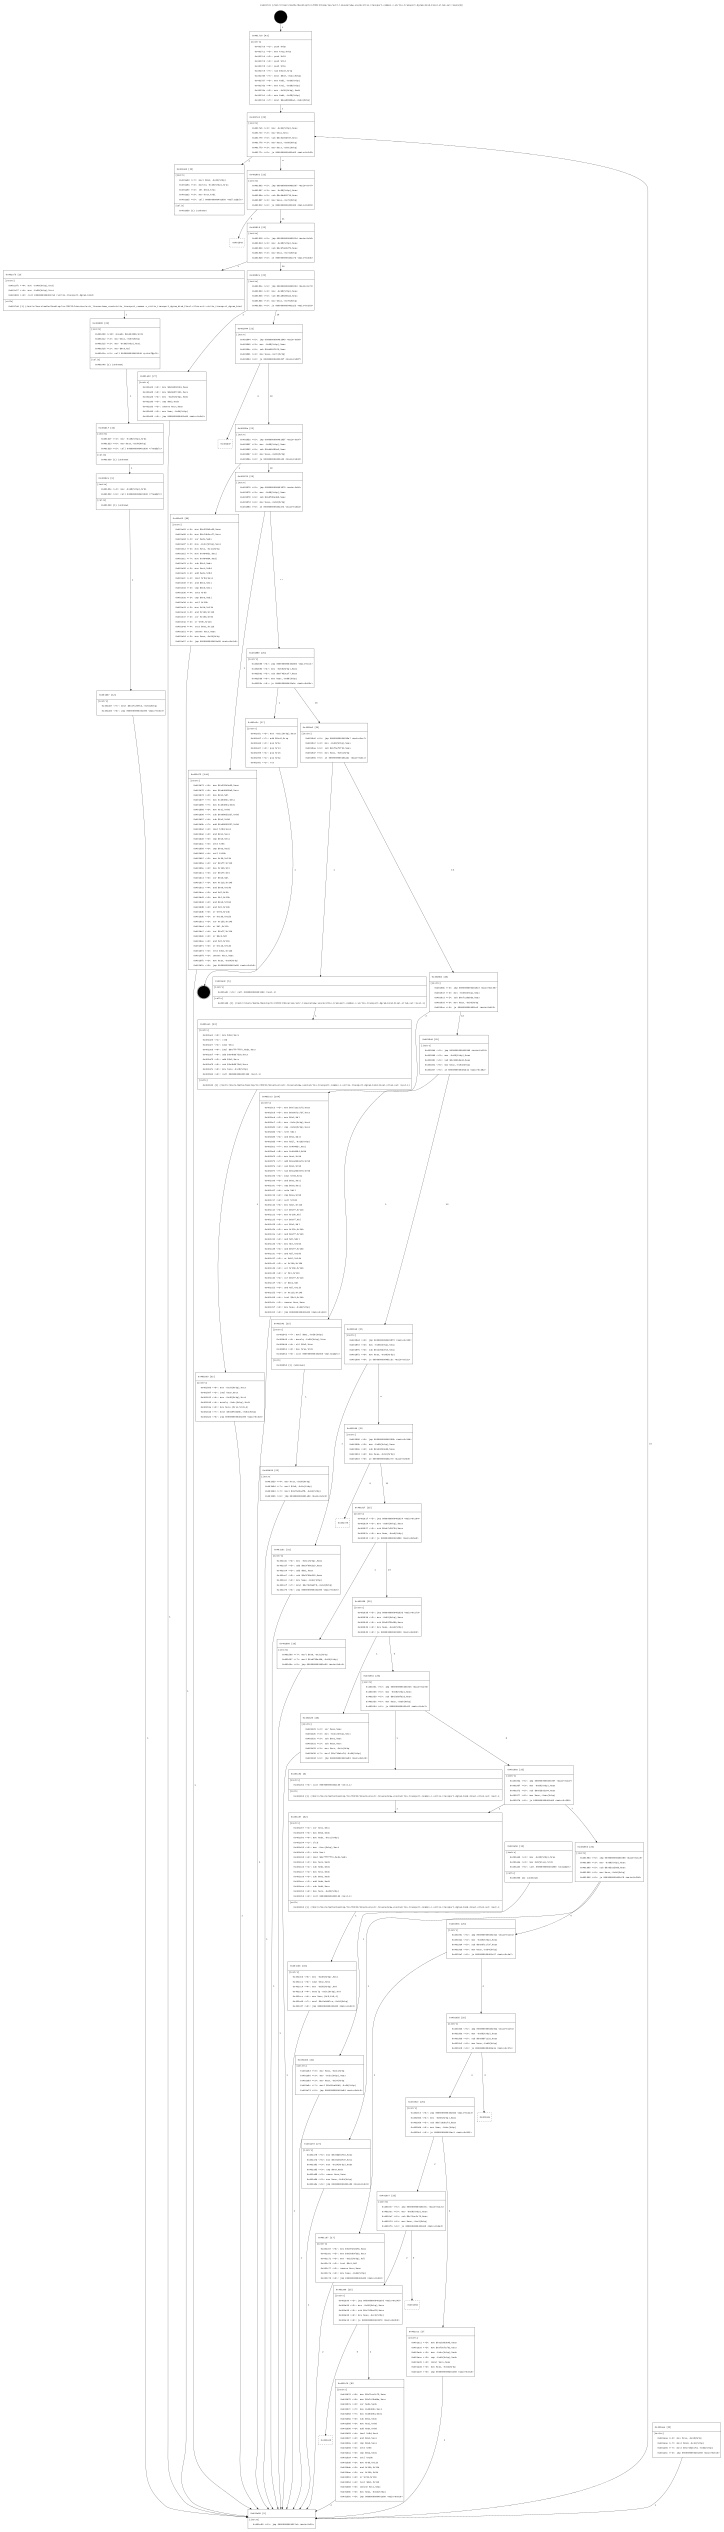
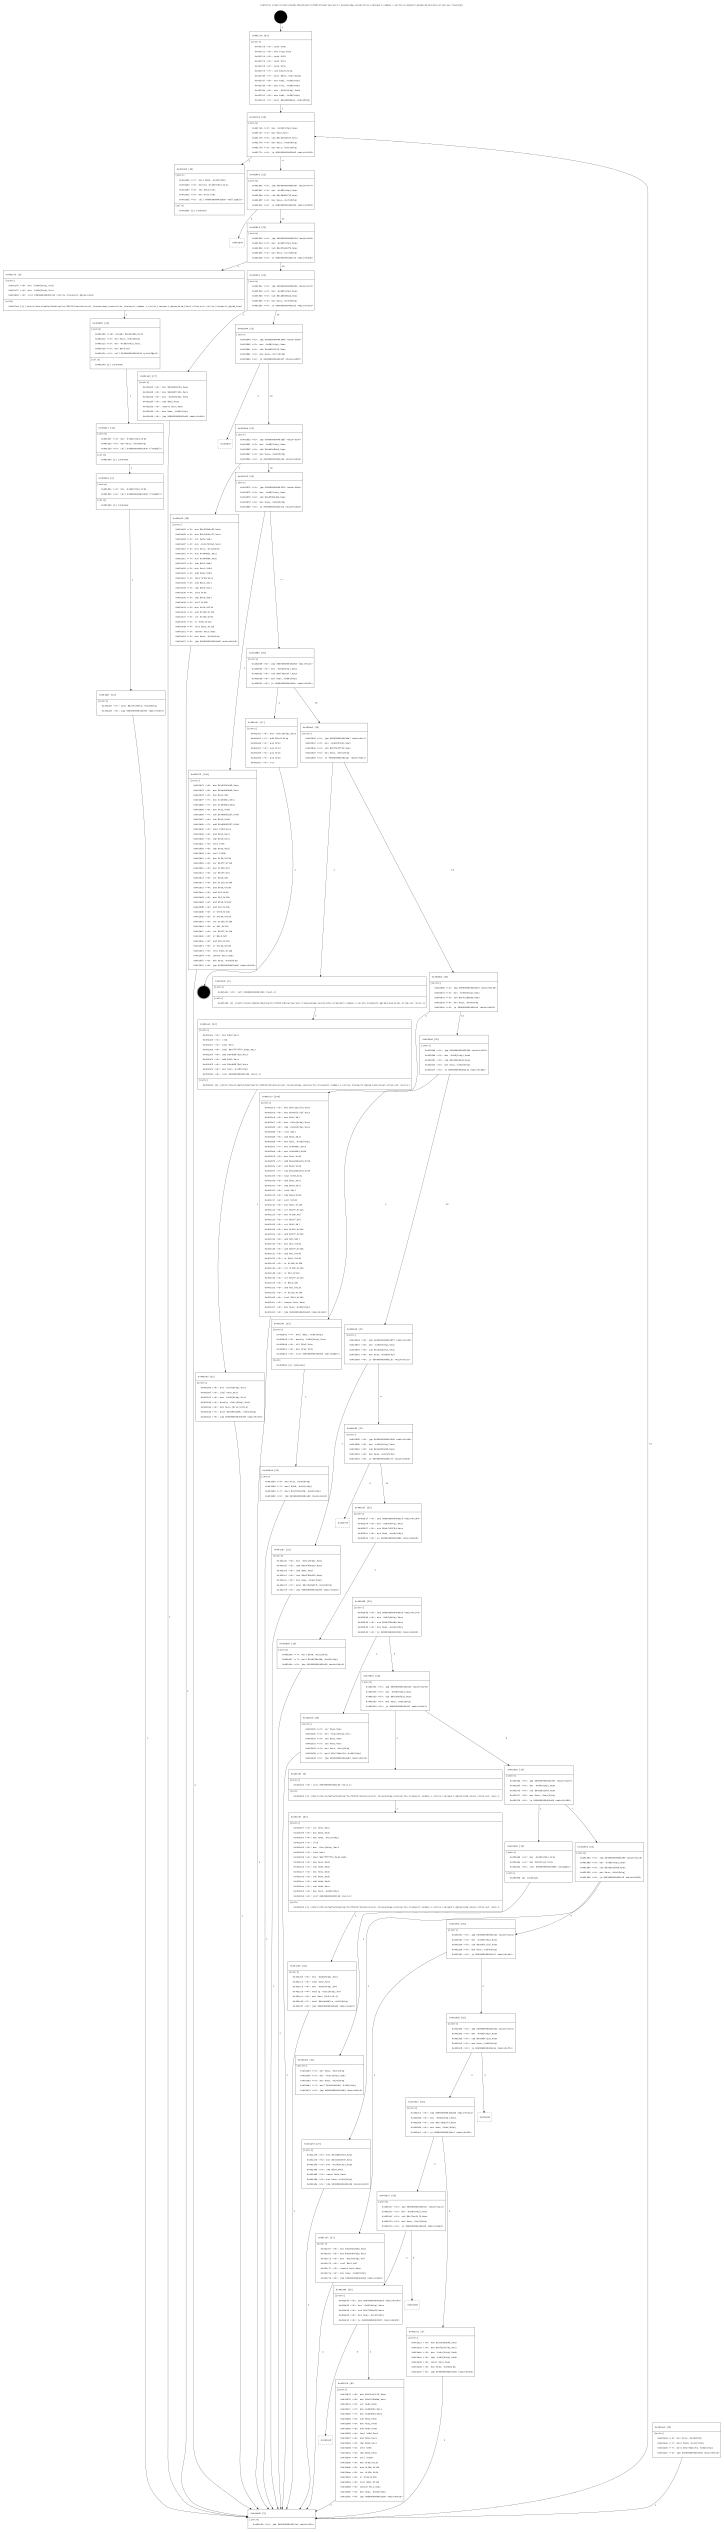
edge "0x40191f [25]" -> "0x401938 [25]": removed, label "10"
edge "0x40196a [25]" -> "0x401c87 [52]": now "0x40196a [25]" -> "0x401a56 [13]"
edge "0x401a63 [21]" -> "0x401e80 [5]": removed, label "1"
